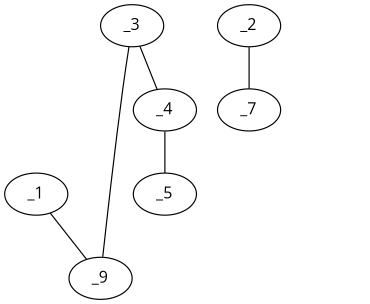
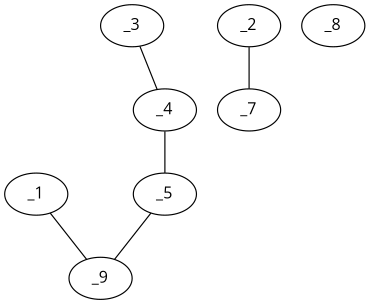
node "_8": added
edge "_3" -- "_9": now "_5" -- "_9"
